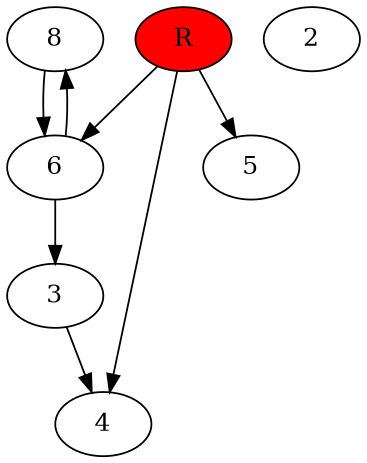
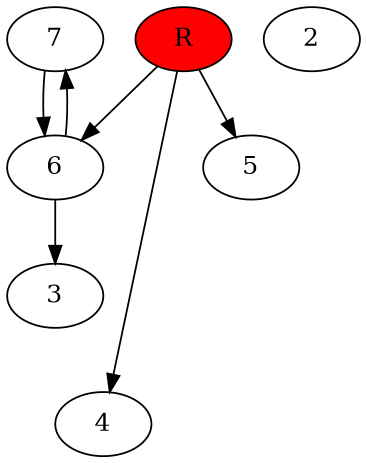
node "8": label "8" -> "7"
edge "3" -> "4": removed
